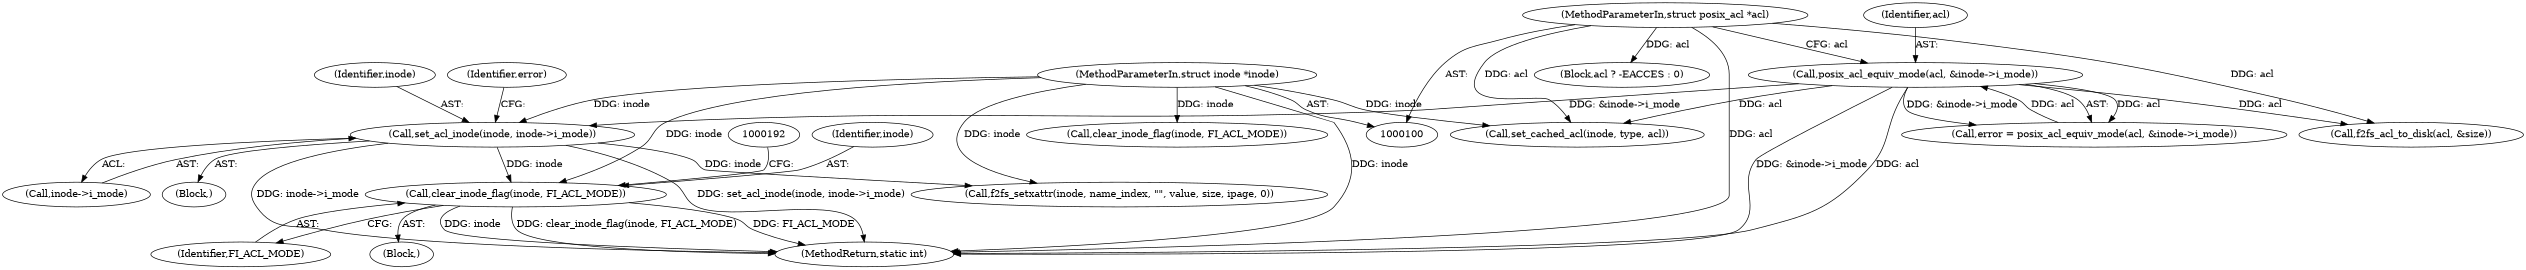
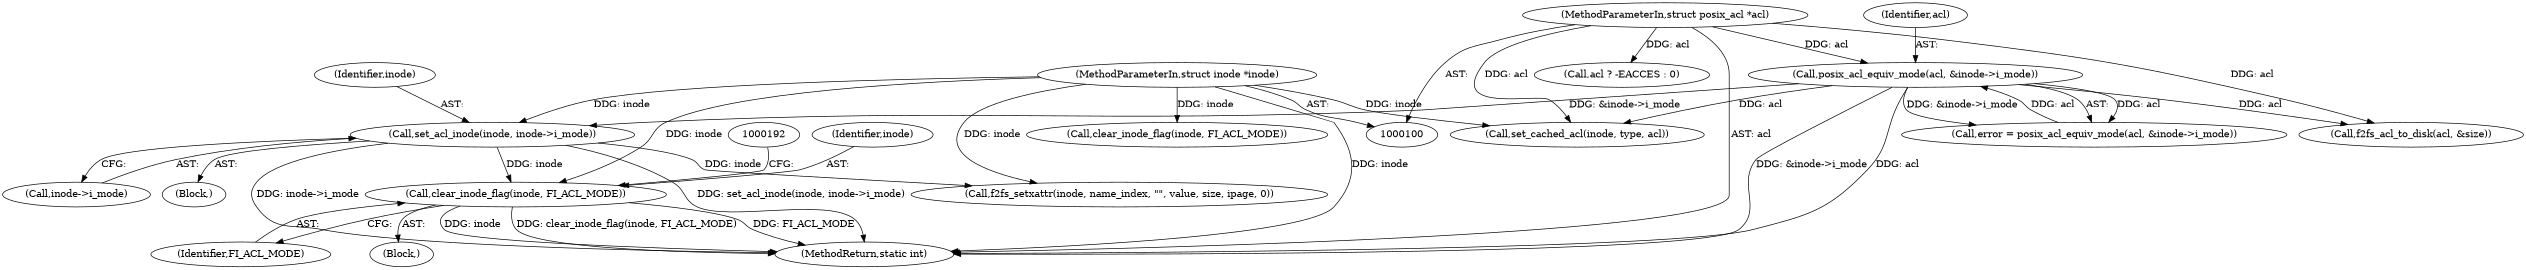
edge "(MethodParameterIn,struct posix_acl *acl)" -> "(Call,posix_acl_equiv_mode(acl, &inode->i_mode))": label "CFG: acl" -> "DDG: acl"
node "(Identifier,error)": removed
node "(Block,acl ? -EACCES : 0)": label "(Block,acl ? -EACCES : 0)" -> "(Call,acl ? -EACCES : 0)"
edge "(MethodParameterIn,struct posix_acl *acl)" -> "(MethodReturn,static int)": label "DDG: acl" -> "AST: acl"
edge "(Call,set_acl_inode(inode, inode->i_mode))" -> "(Call,inode->i_mode)": label "ACL: " -> "CFG: "
